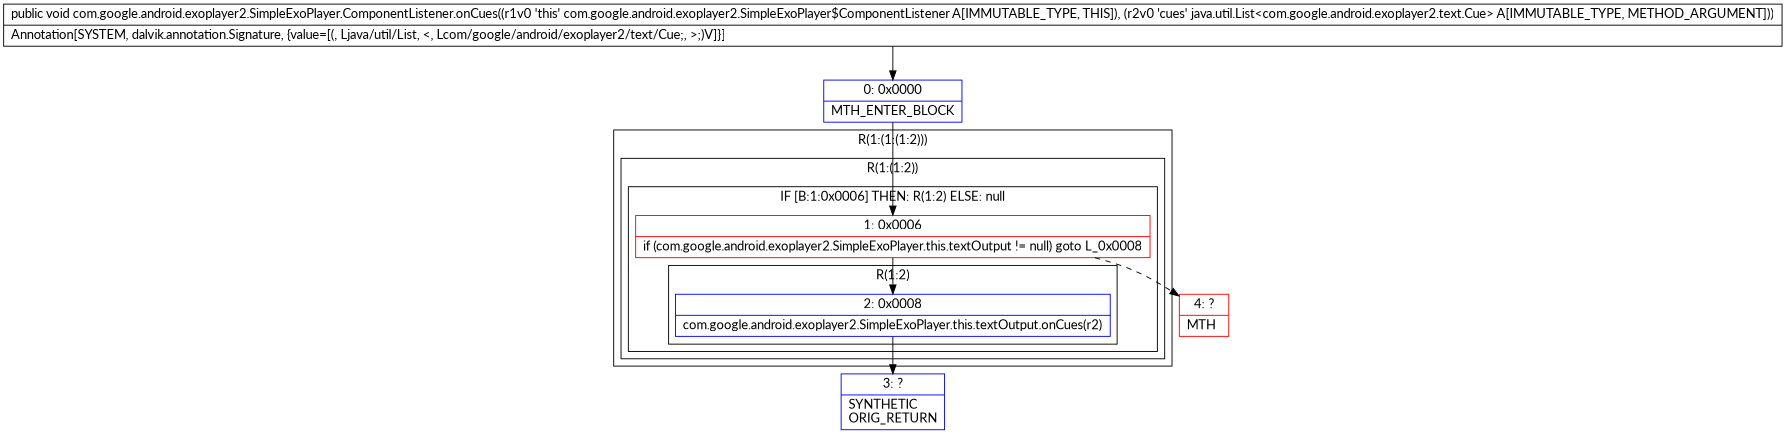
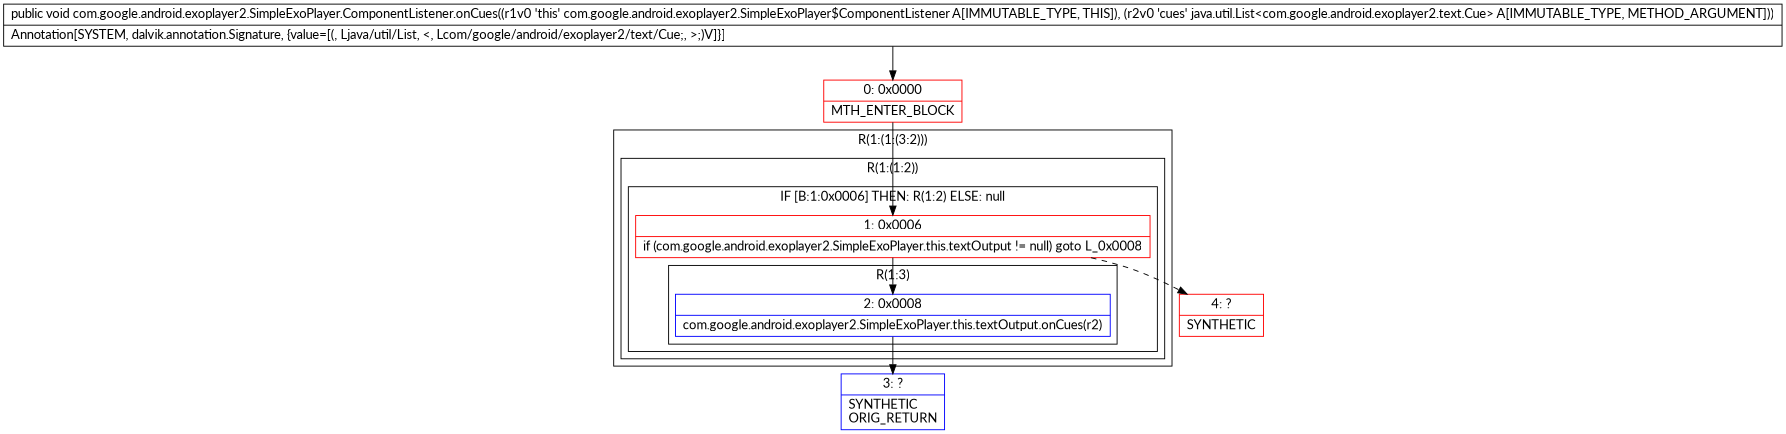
node "0: 0x0000": color blue -> red
cluster "R(1:(1:(1:2)))": label "R(1:(1:(1:2)))" -> "R(1:(1:(3:2)))"
cluster "R(1:2)": label "R(1:2)" -> "R(1:3)"
node "4: ?": text "MTH" -> "SYNTHETIC"
